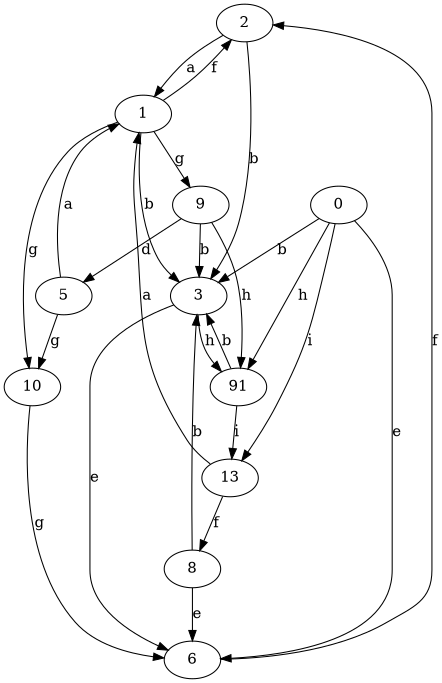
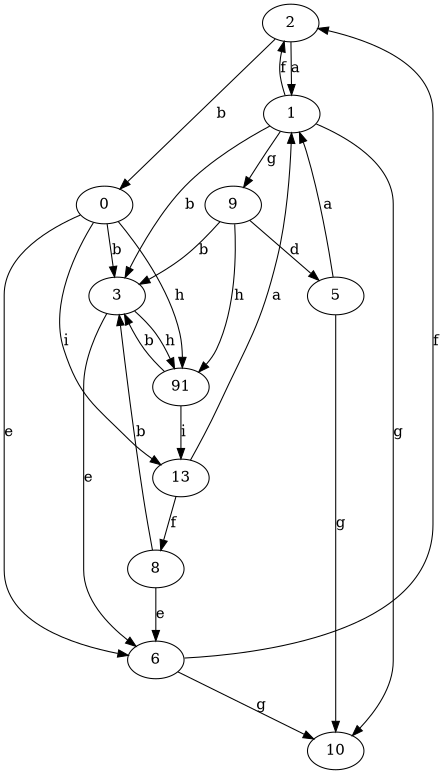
edge "2" -> "3": now "2" -> "0"
edge "10" -> "6": reversed
